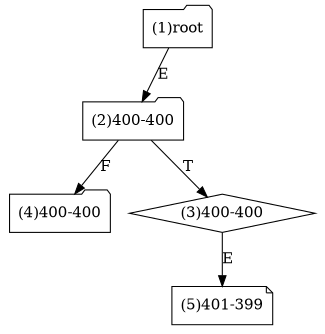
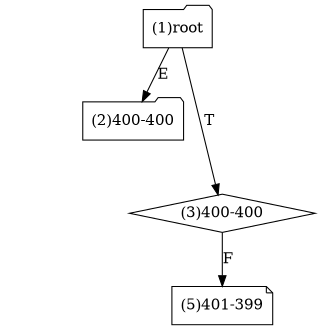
edge "(2)400-400" -> "(3)400-400": now "(1)root" -> "(3)400-400"
node "(4)400-400": removed
edge "(3)400-400" -> "(5)401-399": label "E" -> "F"
